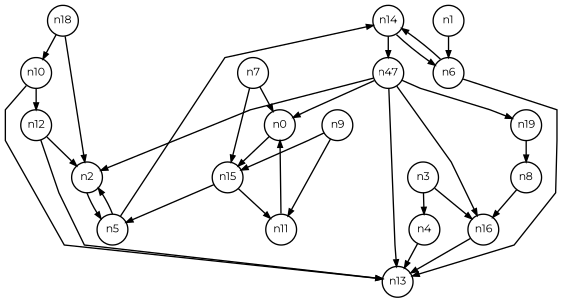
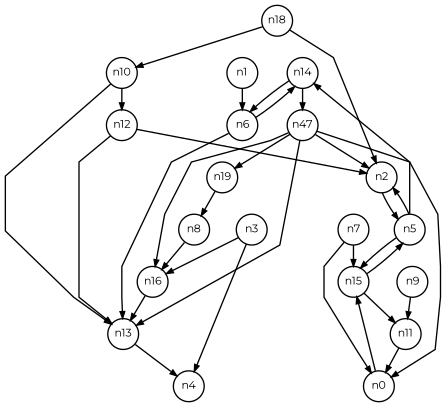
edge "n9" -> "n15": now "n5" -> "n15"
edge "n4" -> "n13": reversed
